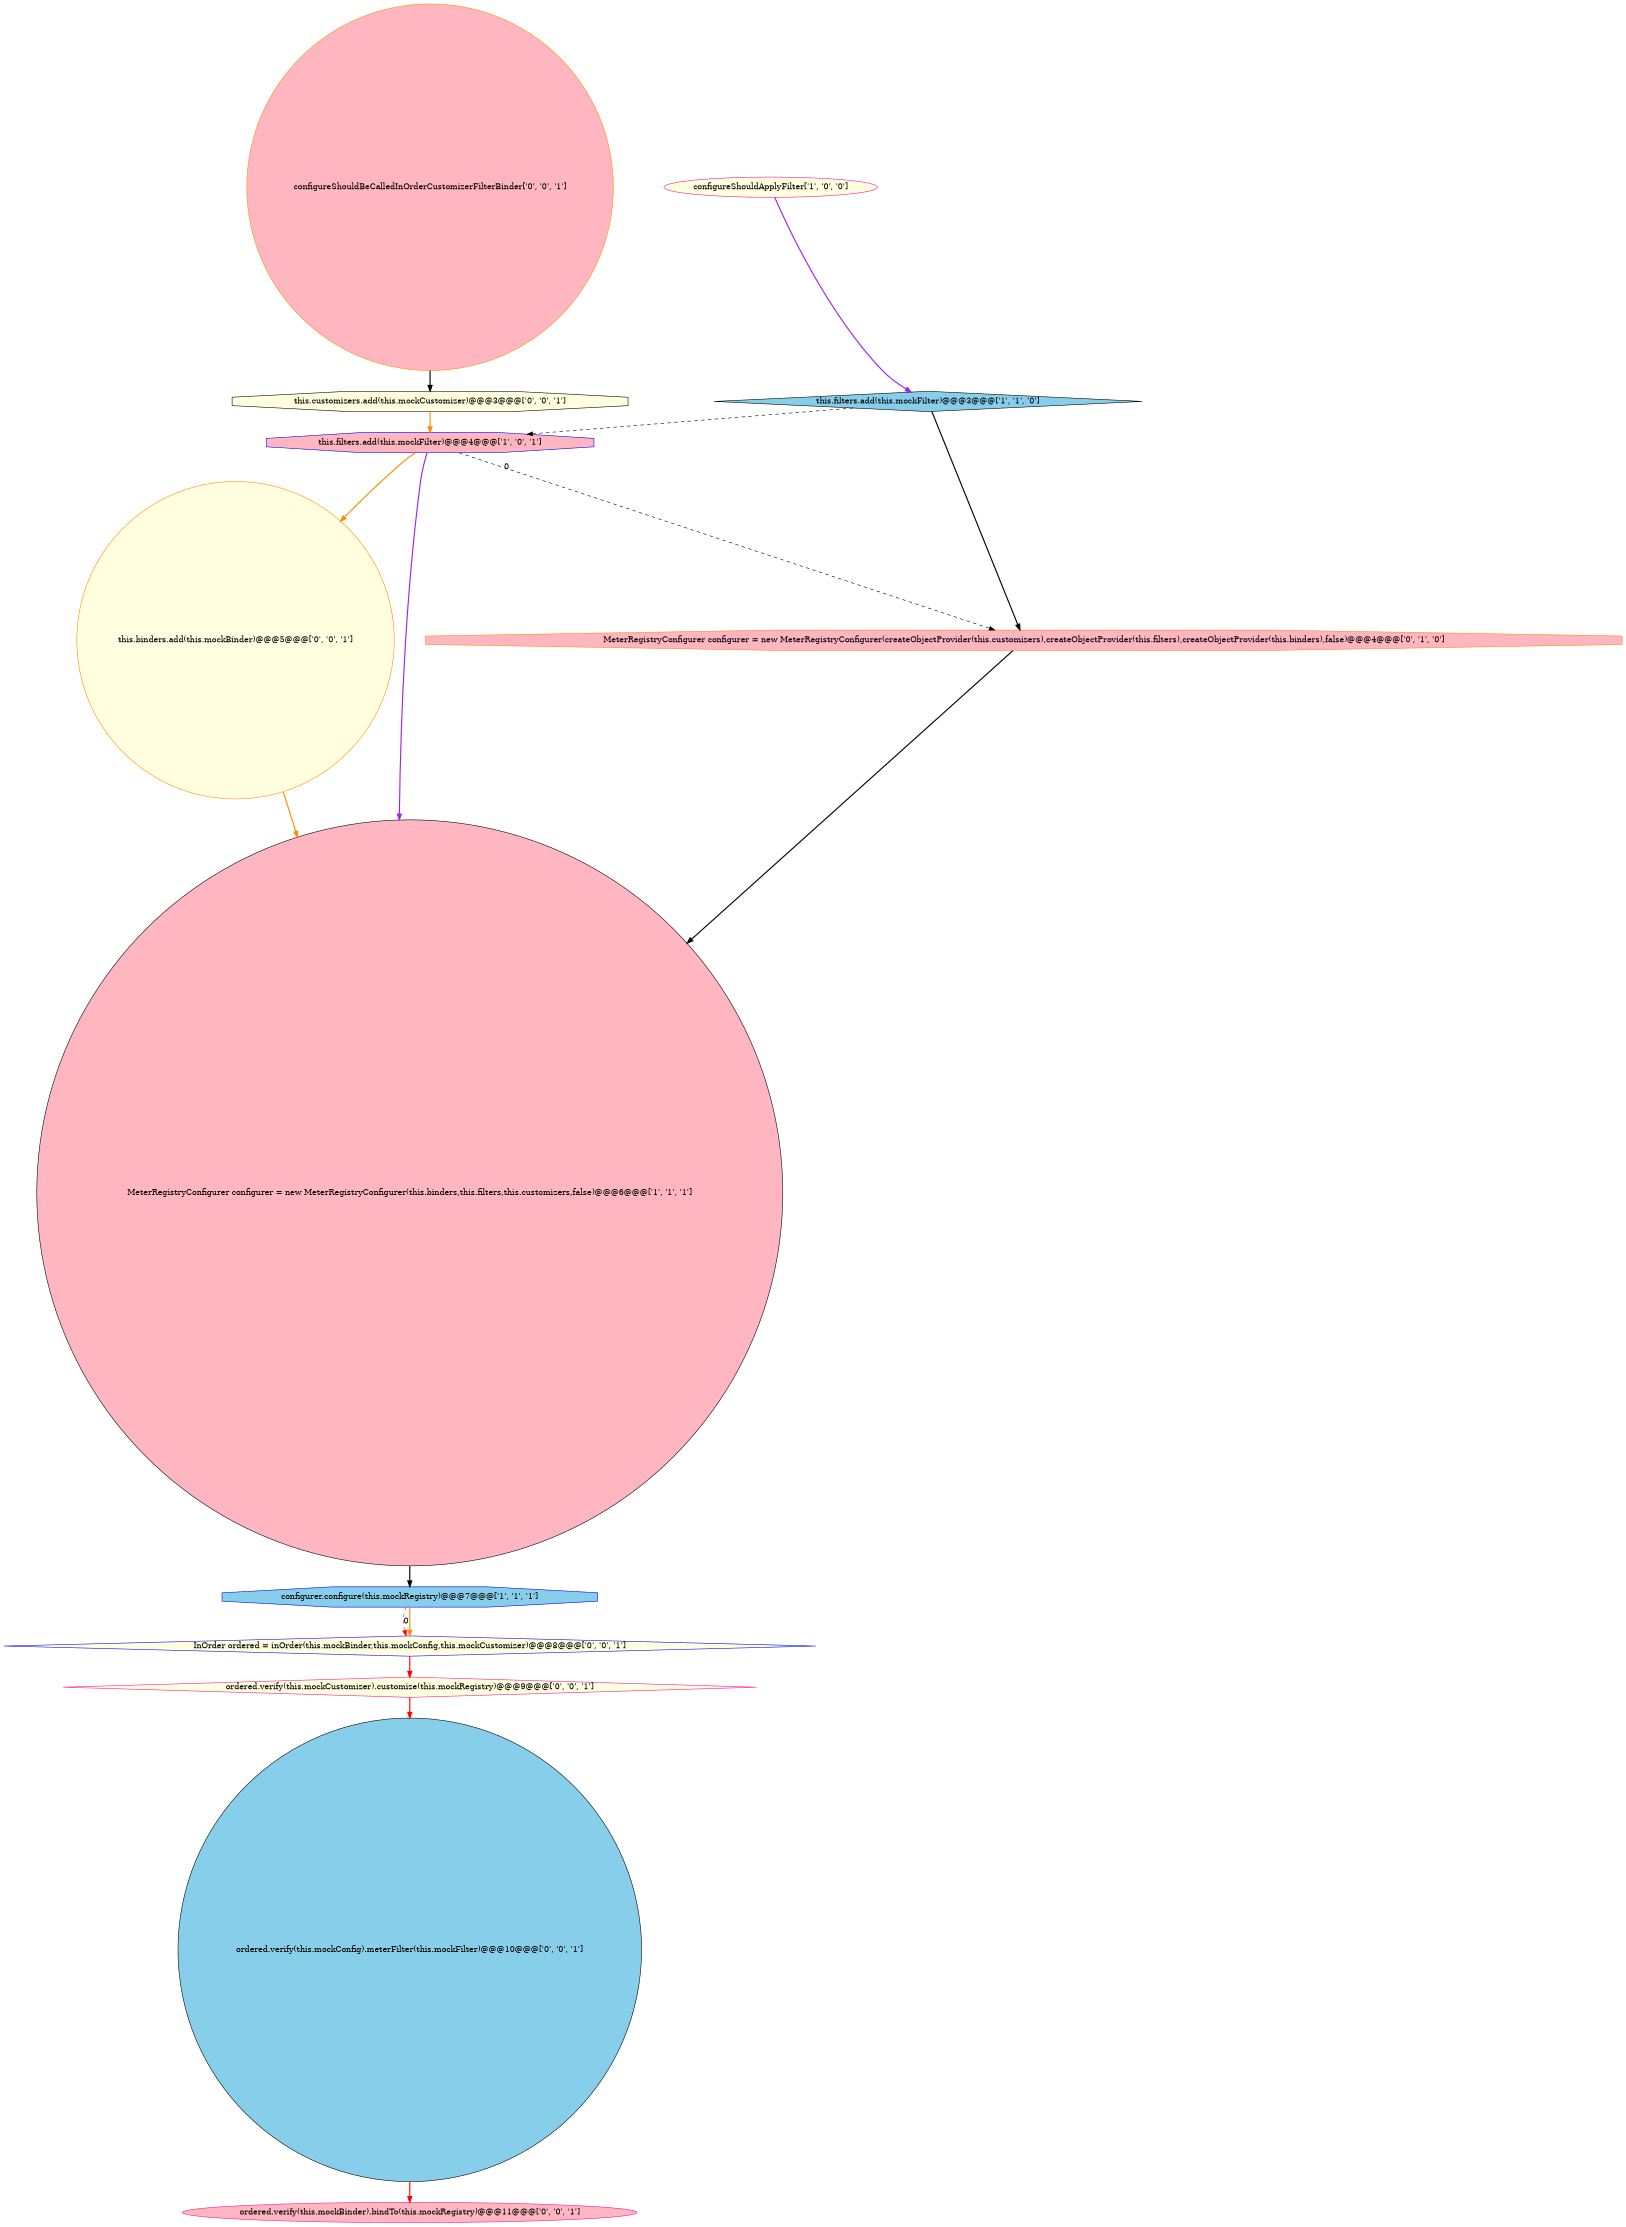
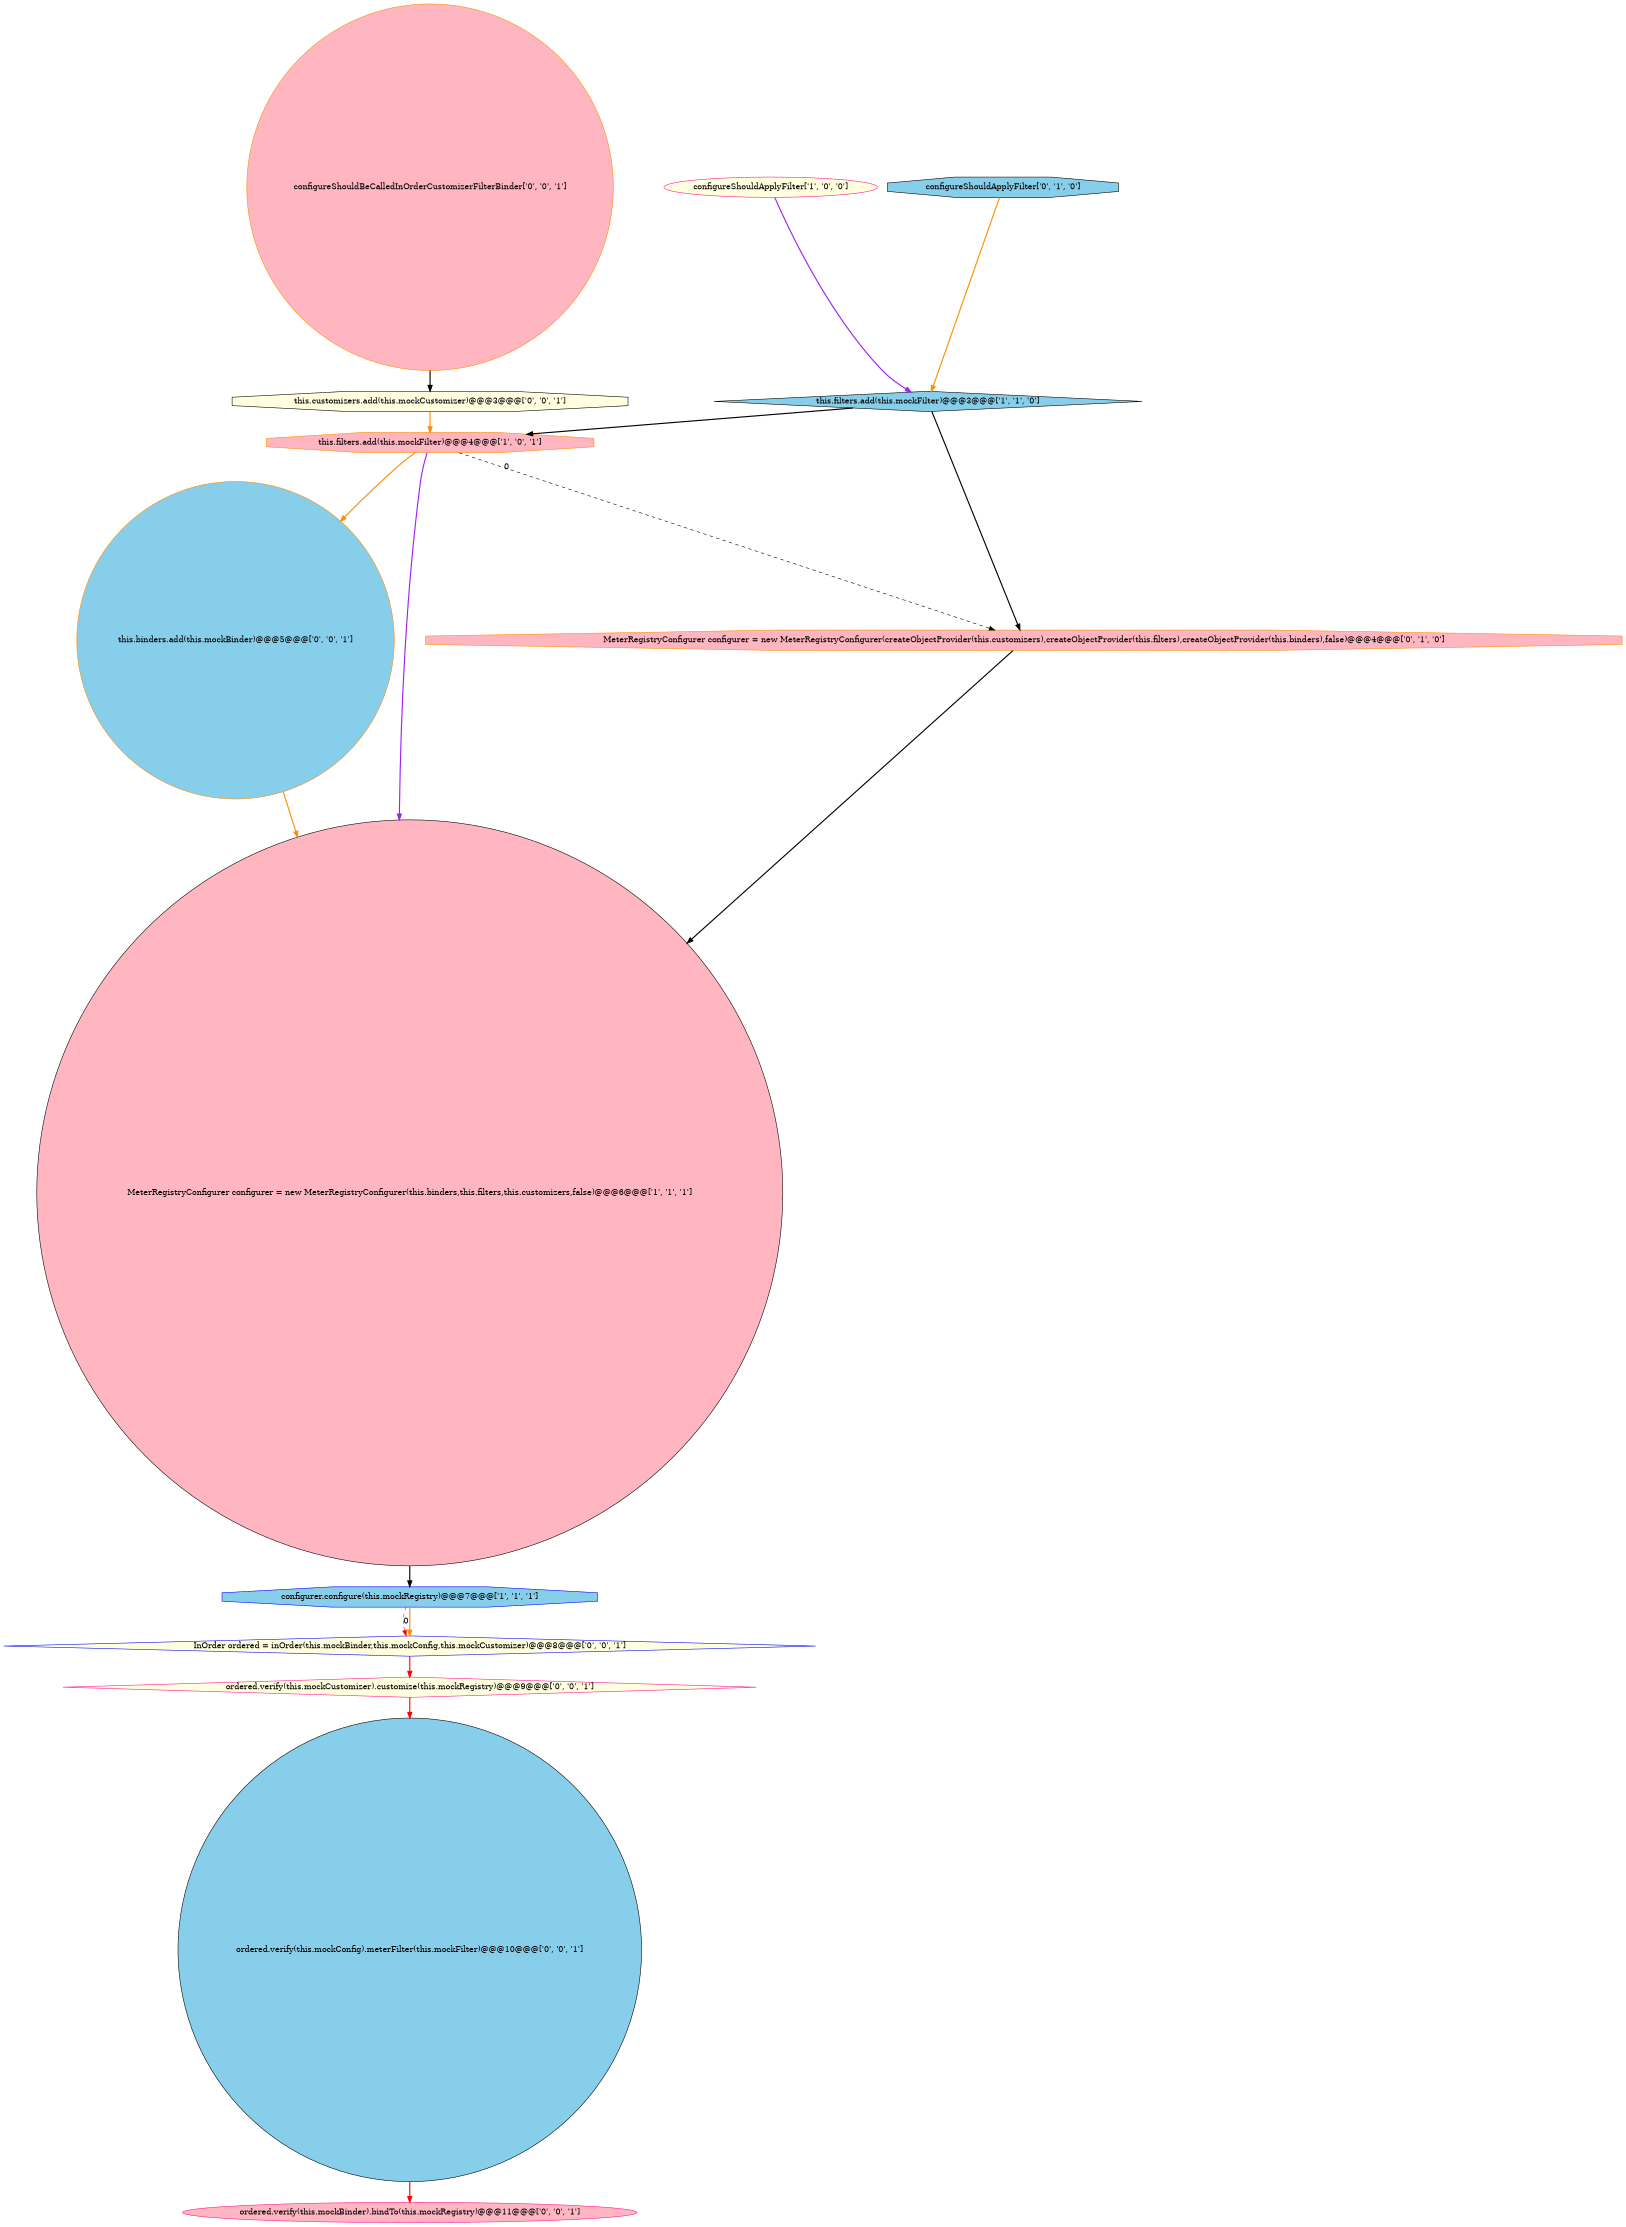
node "configureShouldApplyFilter['0', '1', '0']": added
edge "this.filters.add(this.mockFilter)@@@3@@@['1', '1', '0']" -> "this.filters.add(this.mockFilter)@@@4@@@['1', '0', '1']": style dashed -> bold
node "this.filters.add(this.mockFilter)@@@4@@@['1', '0', '1']": color blue -> darkorange
node "this.binders.add(this.mockBinder)@@@5@@@['0', '0', '1']": fillcolor lightyellow -> skyblue
